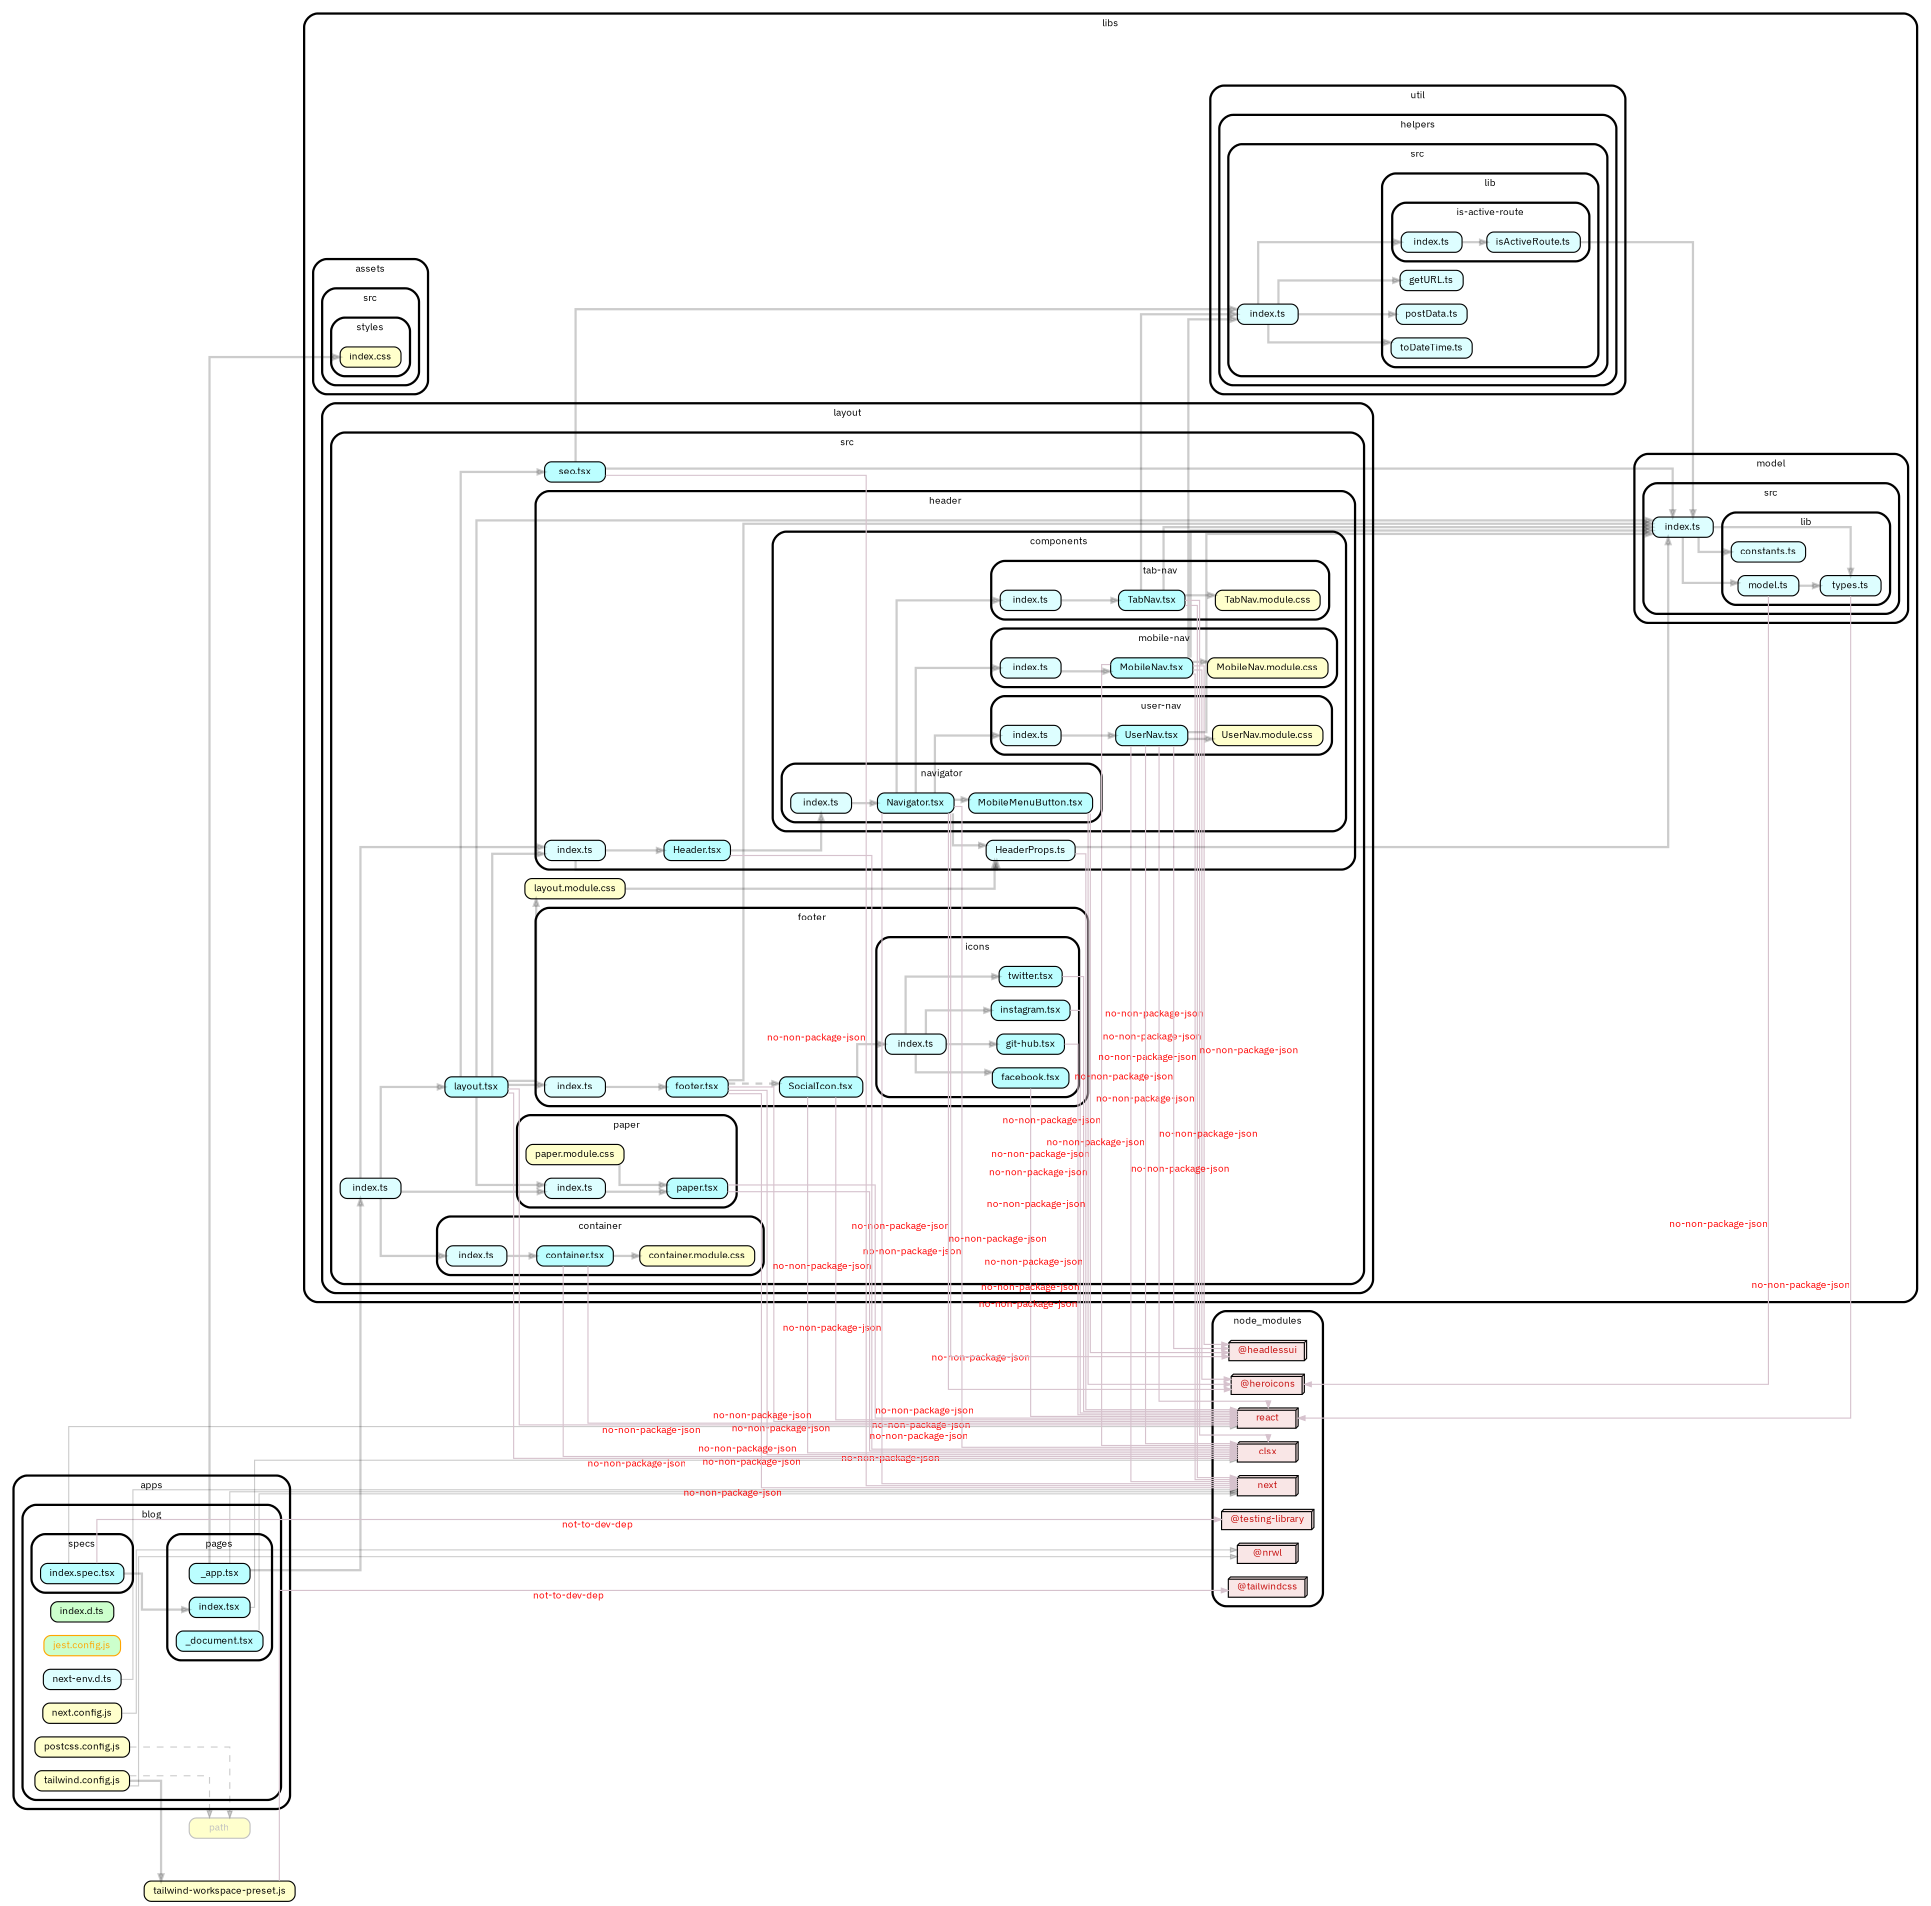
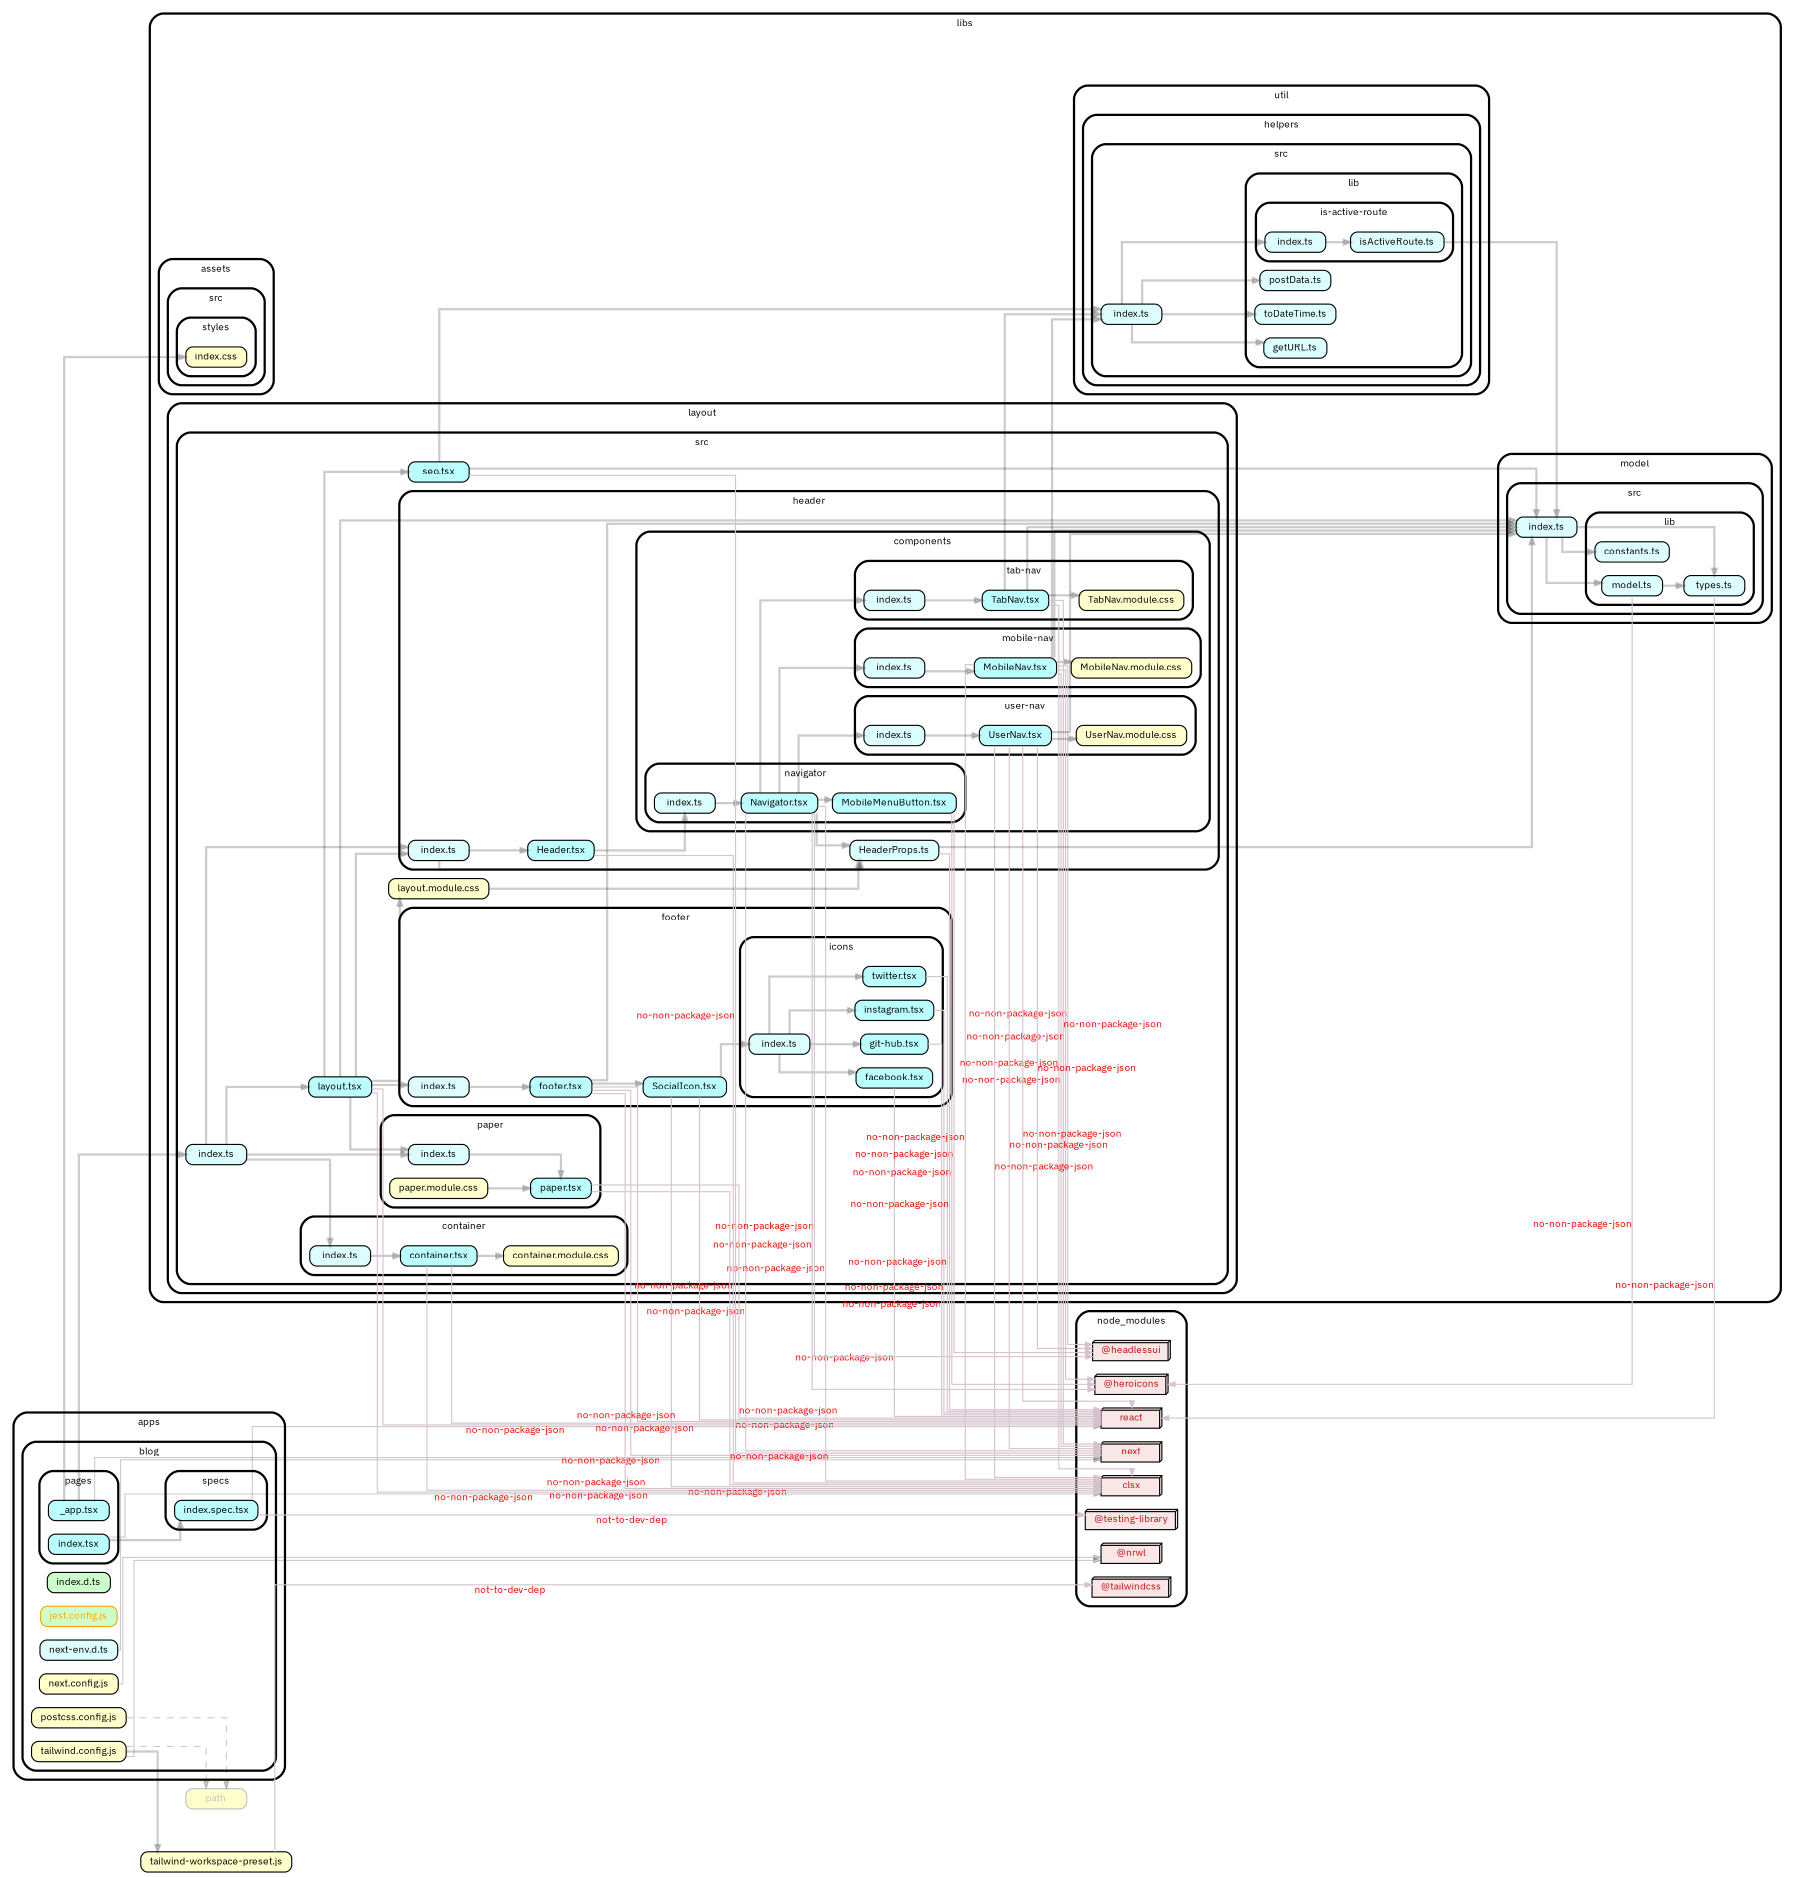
edge "footer.tsx" -> "SocialIcon.tsx": style dashed -> solid
edge "index.spec.tsx" -> "index.tsx": reversed
node "_document.tsx": removed
